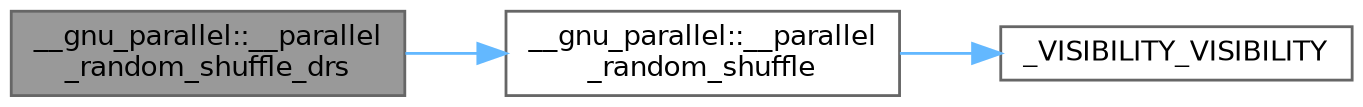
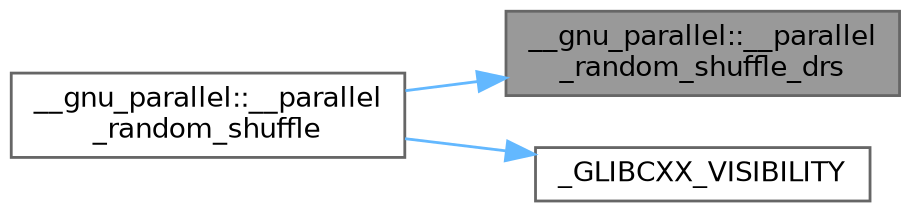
edge "__gnu_parallel::__parallel _random_shuffle_drs" -> "__gnu_parallel::__parallel _random_shuffle": reversed
node "_VISIBILITY_VISIBILITY": label "_VISIBILITY_VISIBILITY" -> "_GLIBCXX_VISIBILITY"
